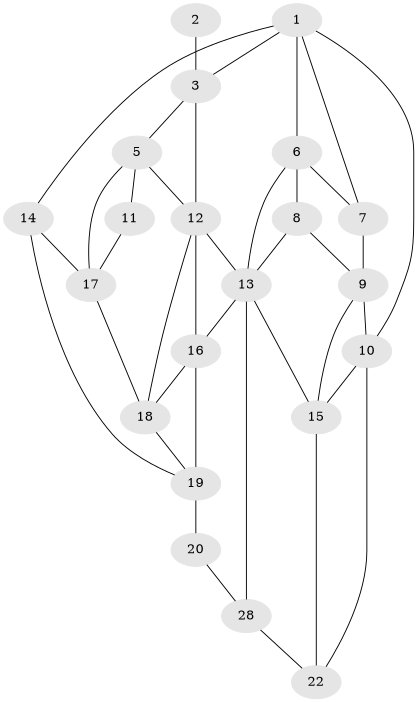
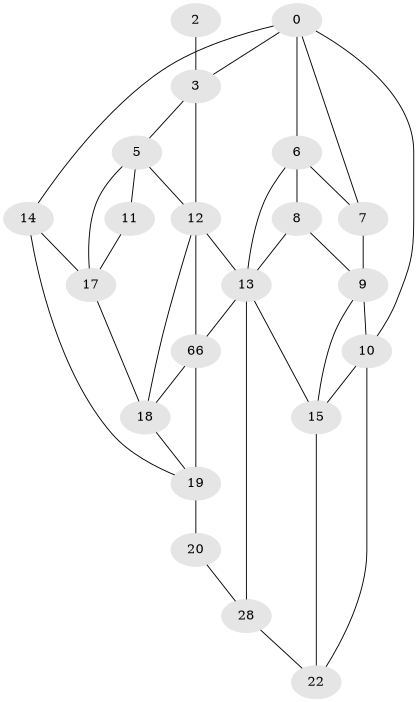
node "1": label "1" -> "0"
node "16": label "16" -> "66"
